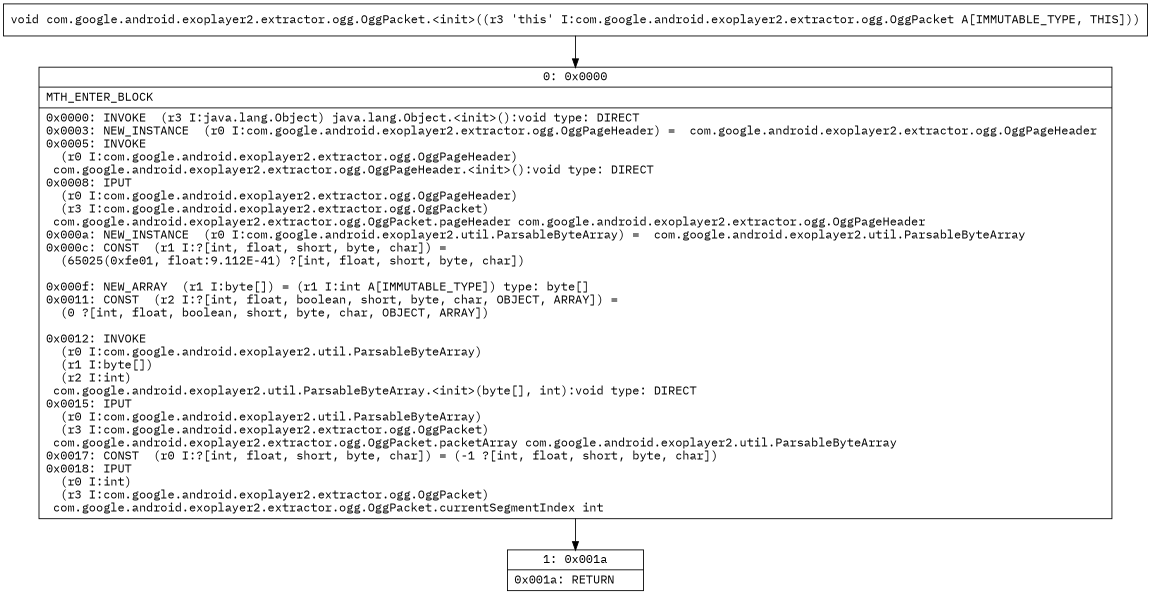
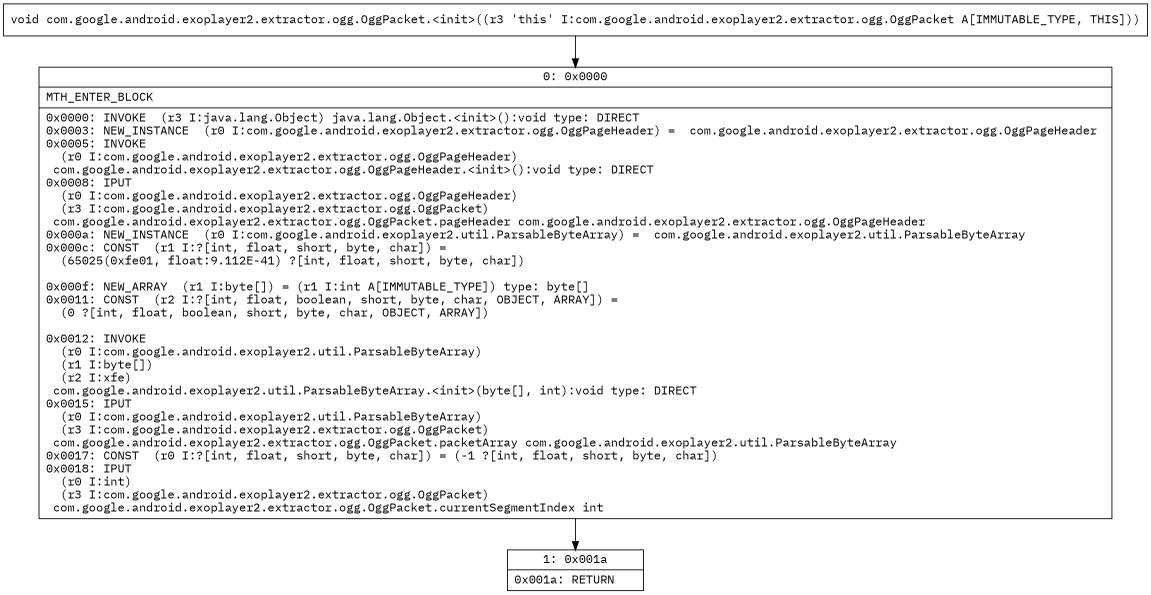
node "0: 0x0000": text "(r2 I:int)" -> "(r2 I:xfe)"
